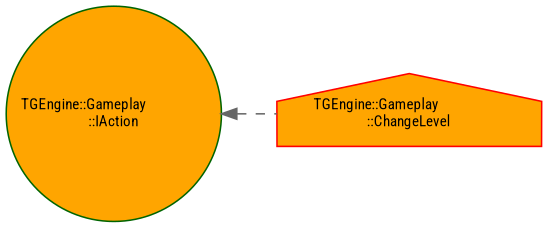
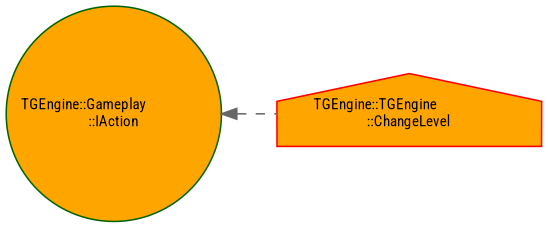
node "TGEngine::Gameplay ::ChangeLevel": label "TGEngine::Gameplay ::ChangeLevel" -> "TGEngine::TGEngine ::ChangeLevel"
